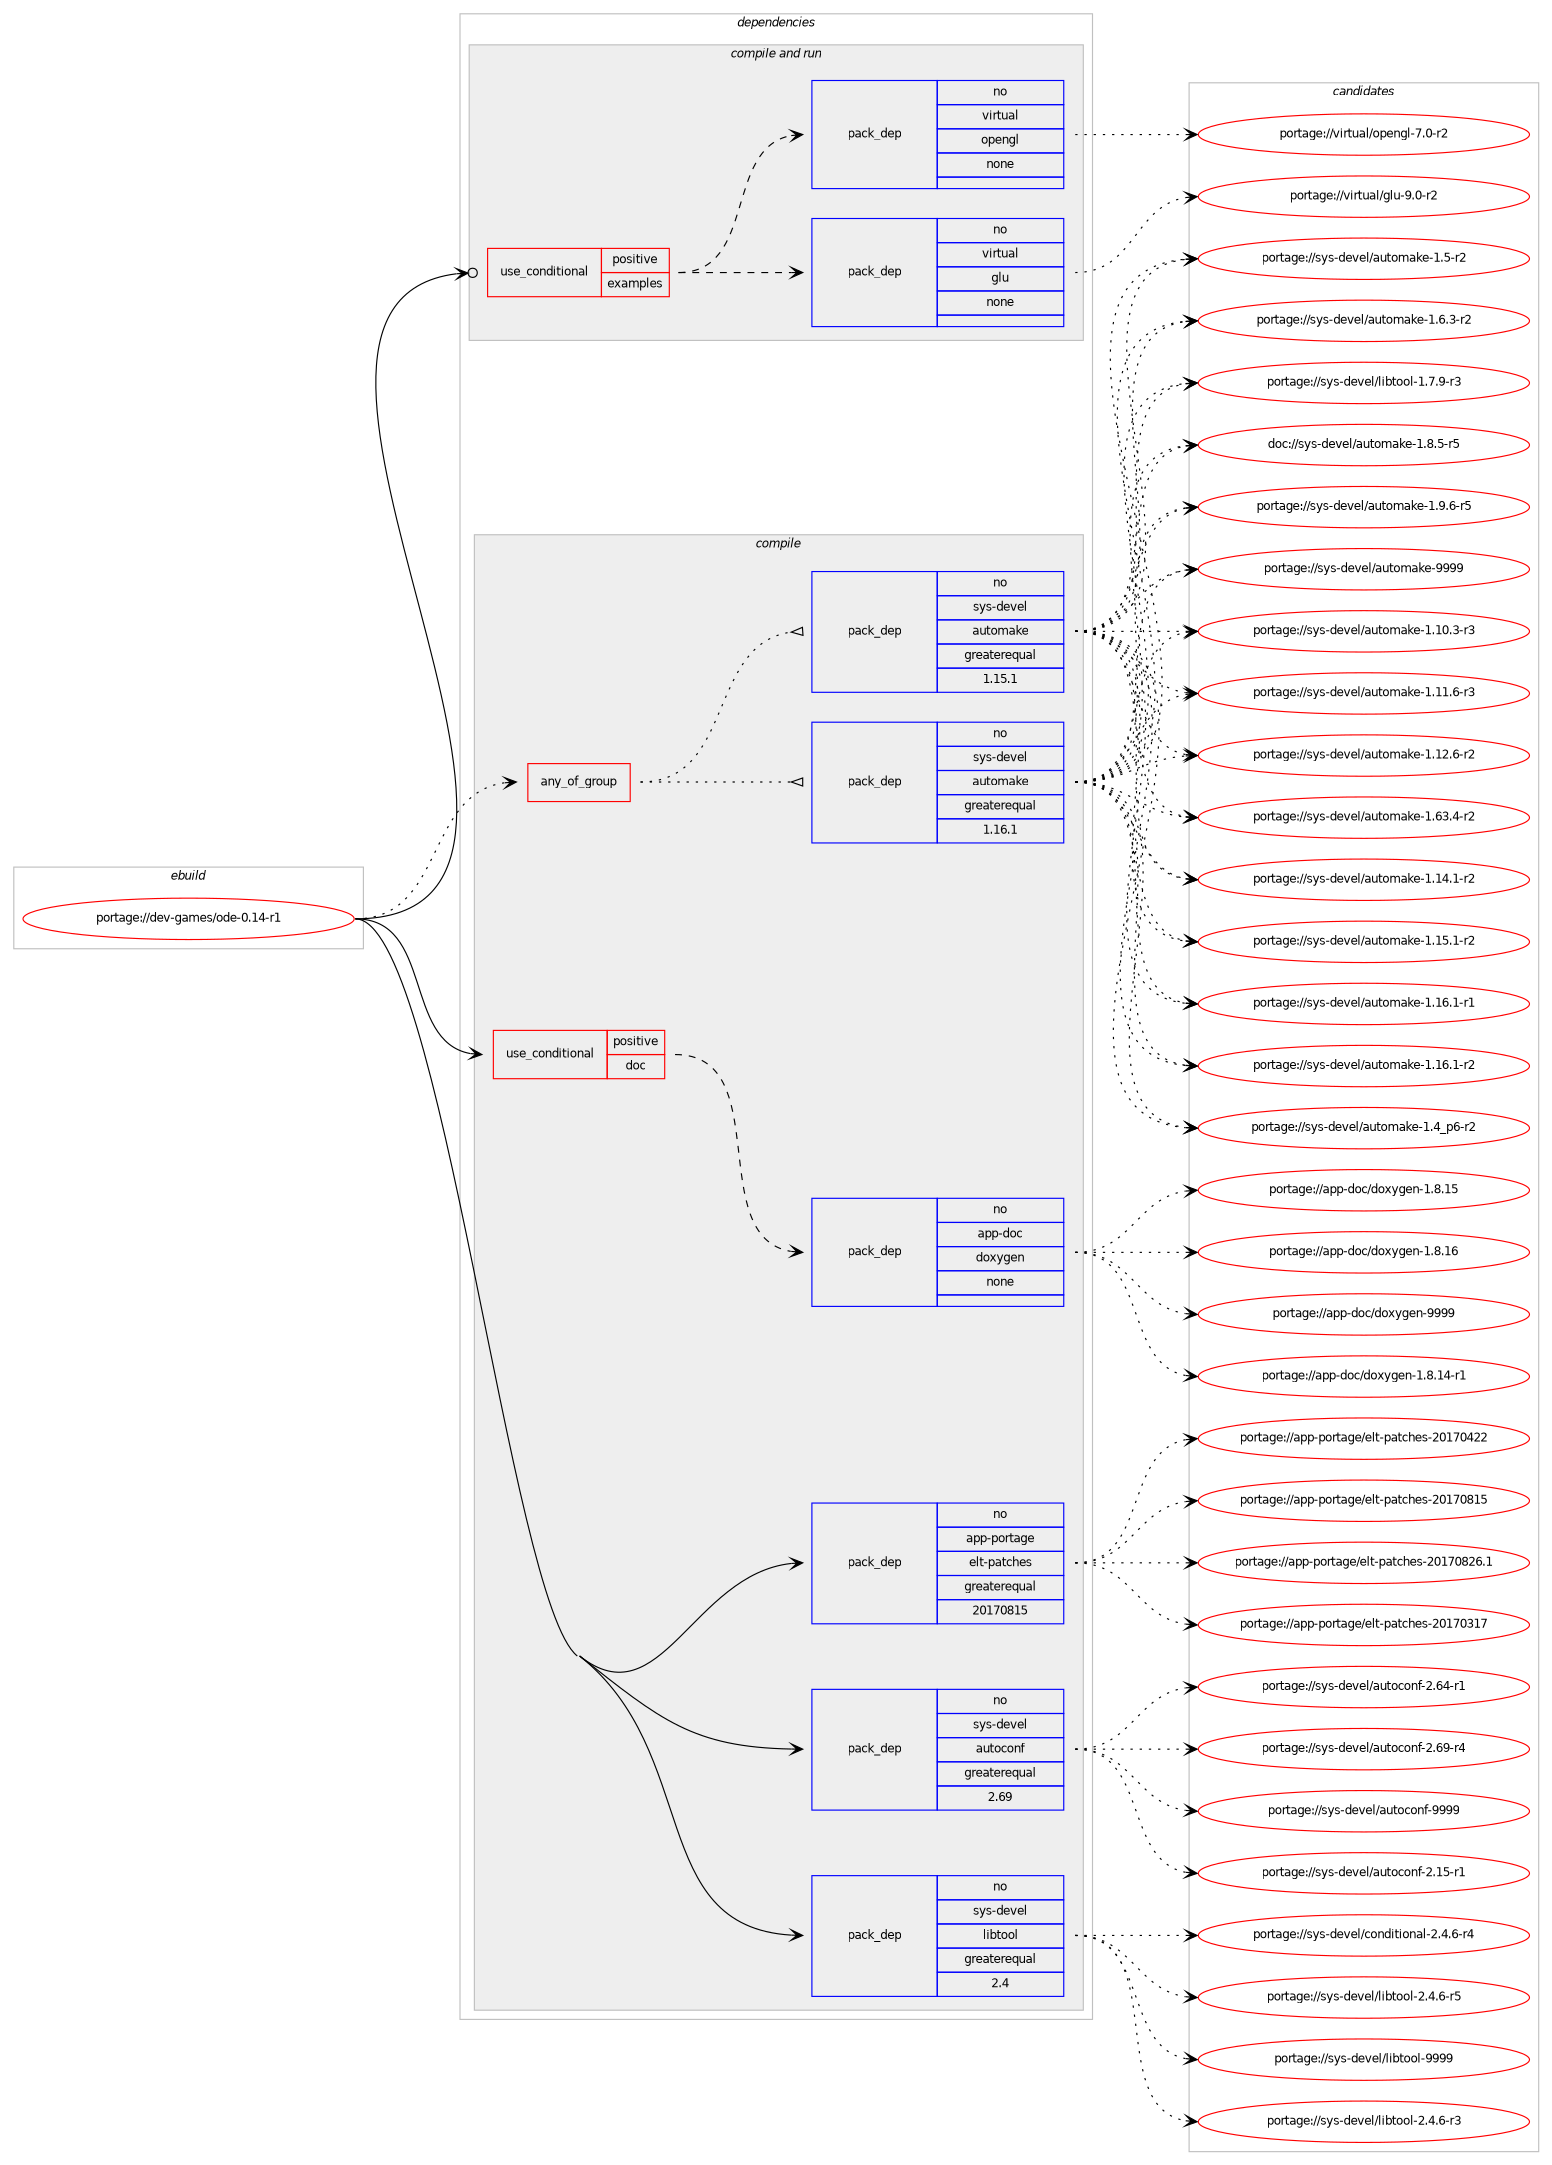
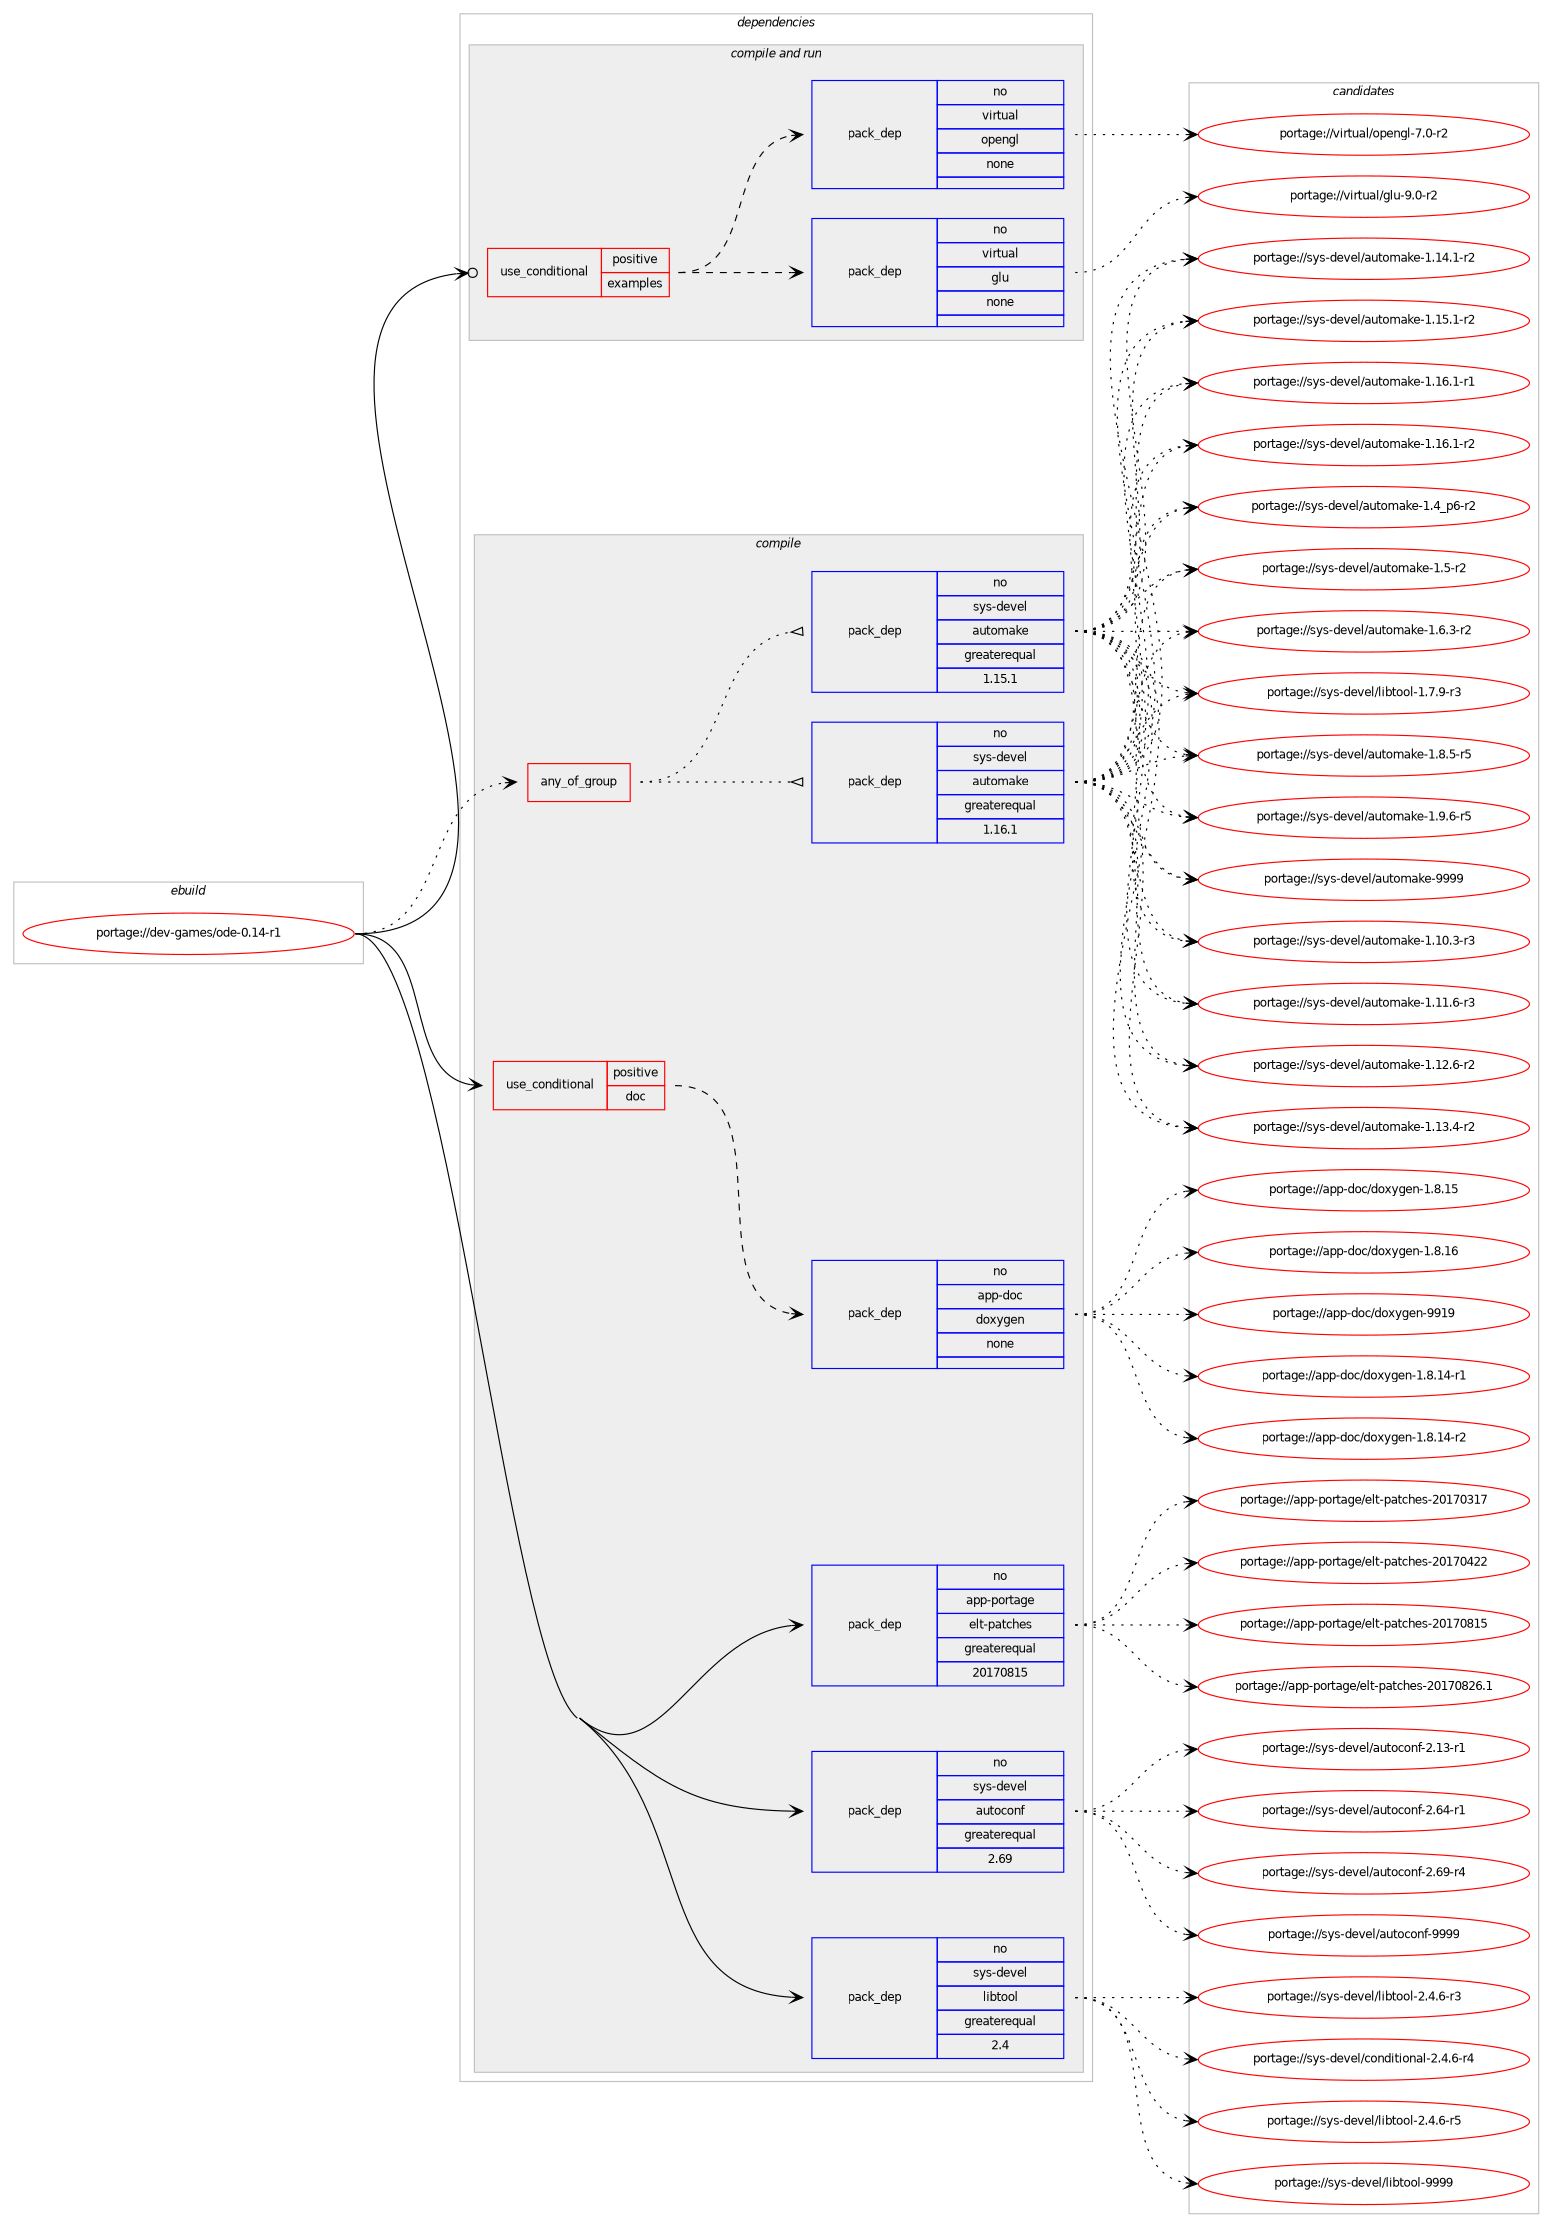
node "doc://sys-devel/automake-1.8.5-r5": label "doc://sys-devel/automake-1.8.5-r5" -> "portage://sys-devel/automake-1.8.5-r5"
node "portage://sys-devel/automake-1.63.4-r2": label "portage://sys-devel/automake-1.63.4-r2" -> "portage://sys-devel/automake-1.13.4-r2"
node "portage://app-doc/doxygen-9999": label "portage://app-doc/doxygen-9999" -> "portage://app-doc/doxygen-9919"
node "portage://app-doc/doxygen-1.8.14-r2": added
node "portage://sys-devel/autoconf-2.15-r1": label "portage://sys-devel/autoconf-2.15-r1" -> "portage://sys-devel/autoconf-2.13-r1"
